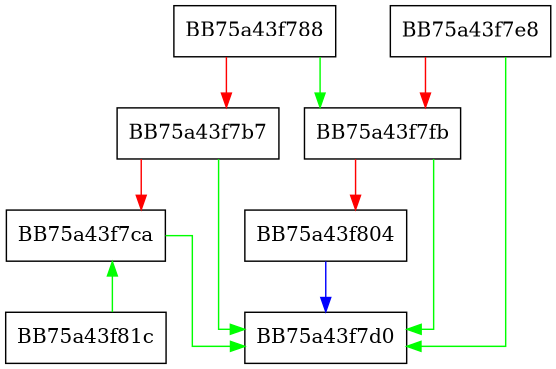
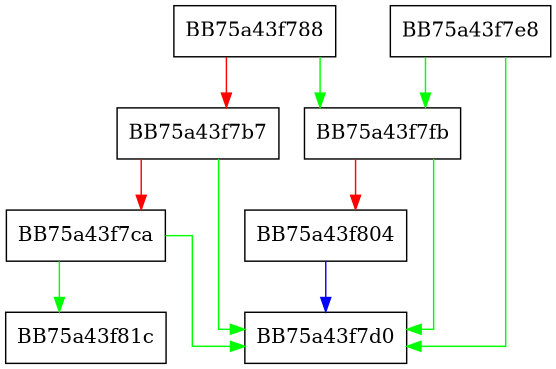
edge "BB75a43f7e8" -> "BB75a43f7fb": color red -> green
edge "BB75a43f81c" -> "BB75a43f7ca": reversed
